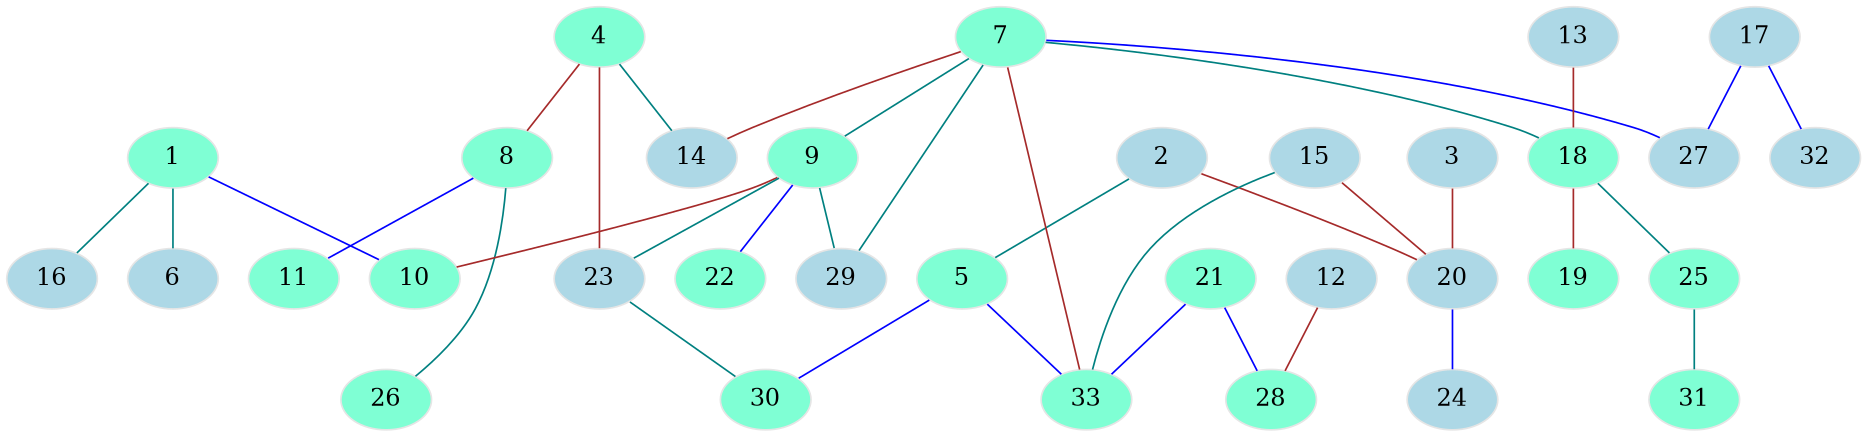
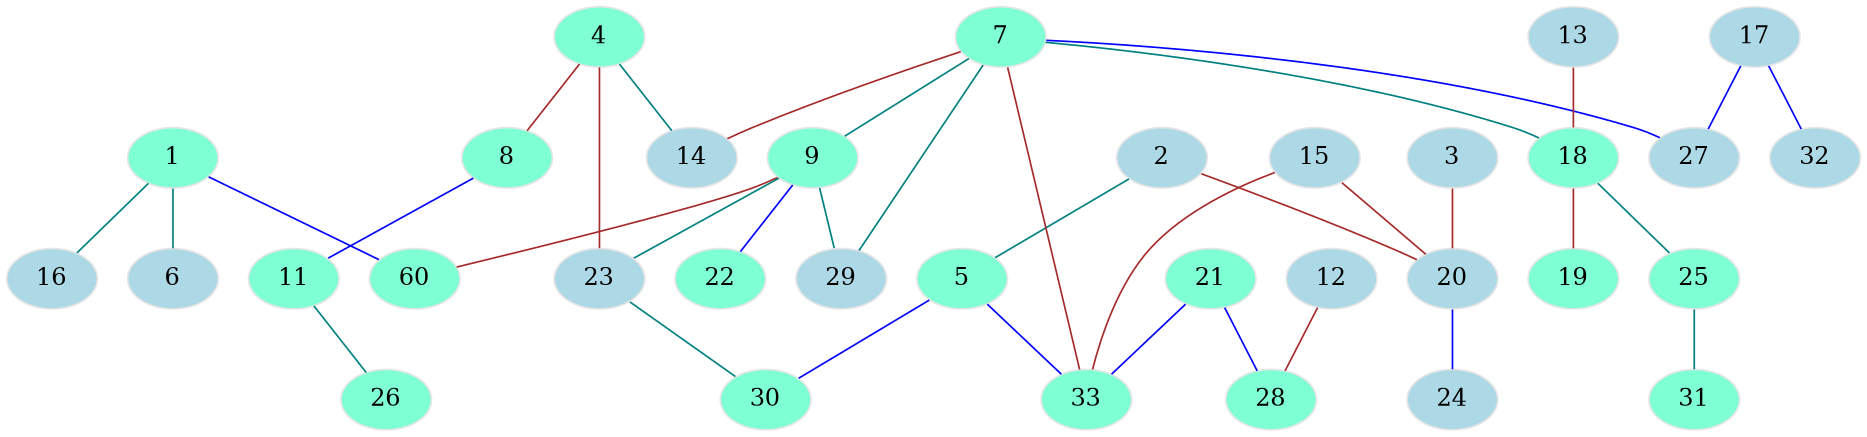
edge "15" -- "33": color teal -> brown
node "10": label "10" -> "60"
edge "8" -- "26": now "11" -- "26"
